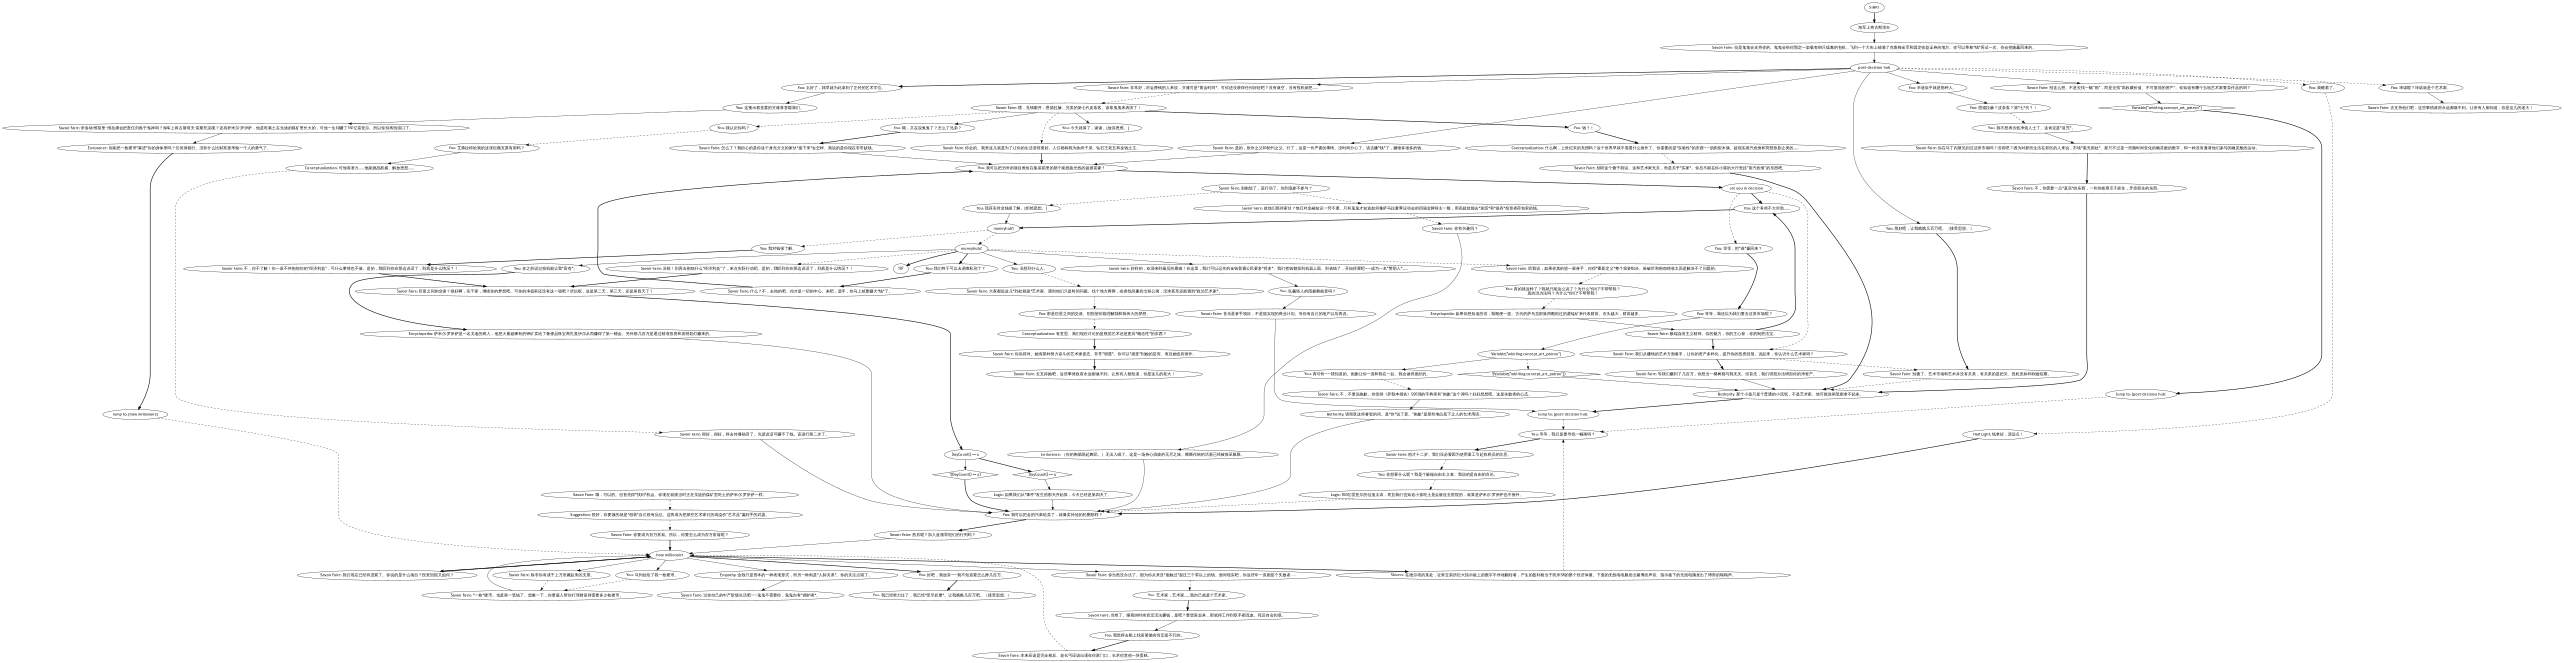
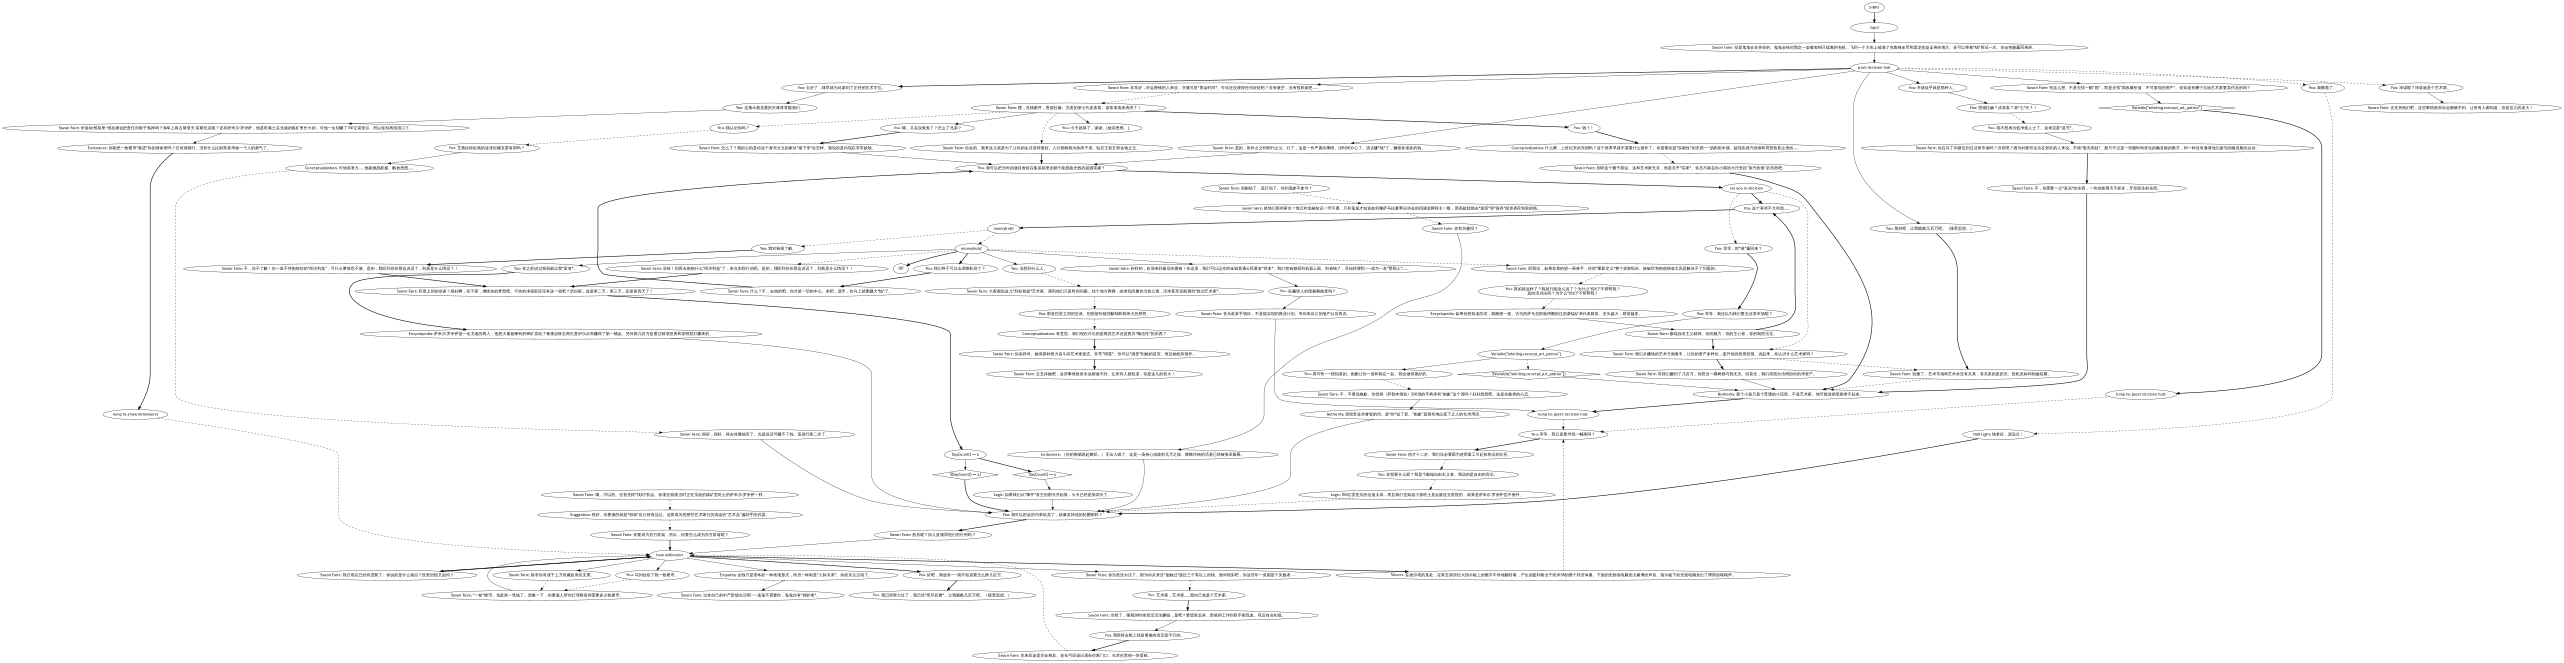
node "海军上将古斯塔夫": label "海军上将古斯塔夫" -> "input"
node "You: 我其实对金钱很了解。[拒绝思想。]": removed
